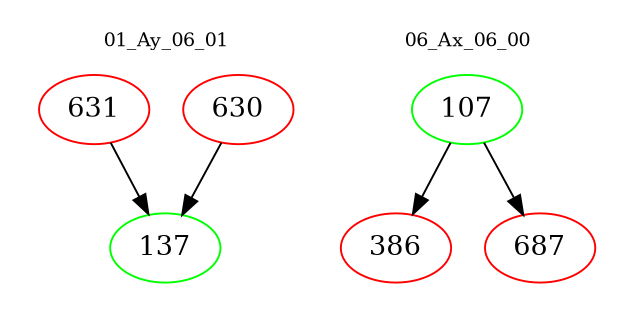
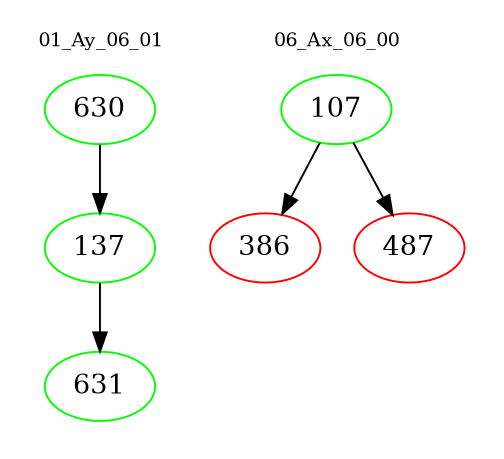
node "631": color red -> green
node "630": color red -> green
edge "631" -> "137": reversed
node "687": label "687" -> "487"
